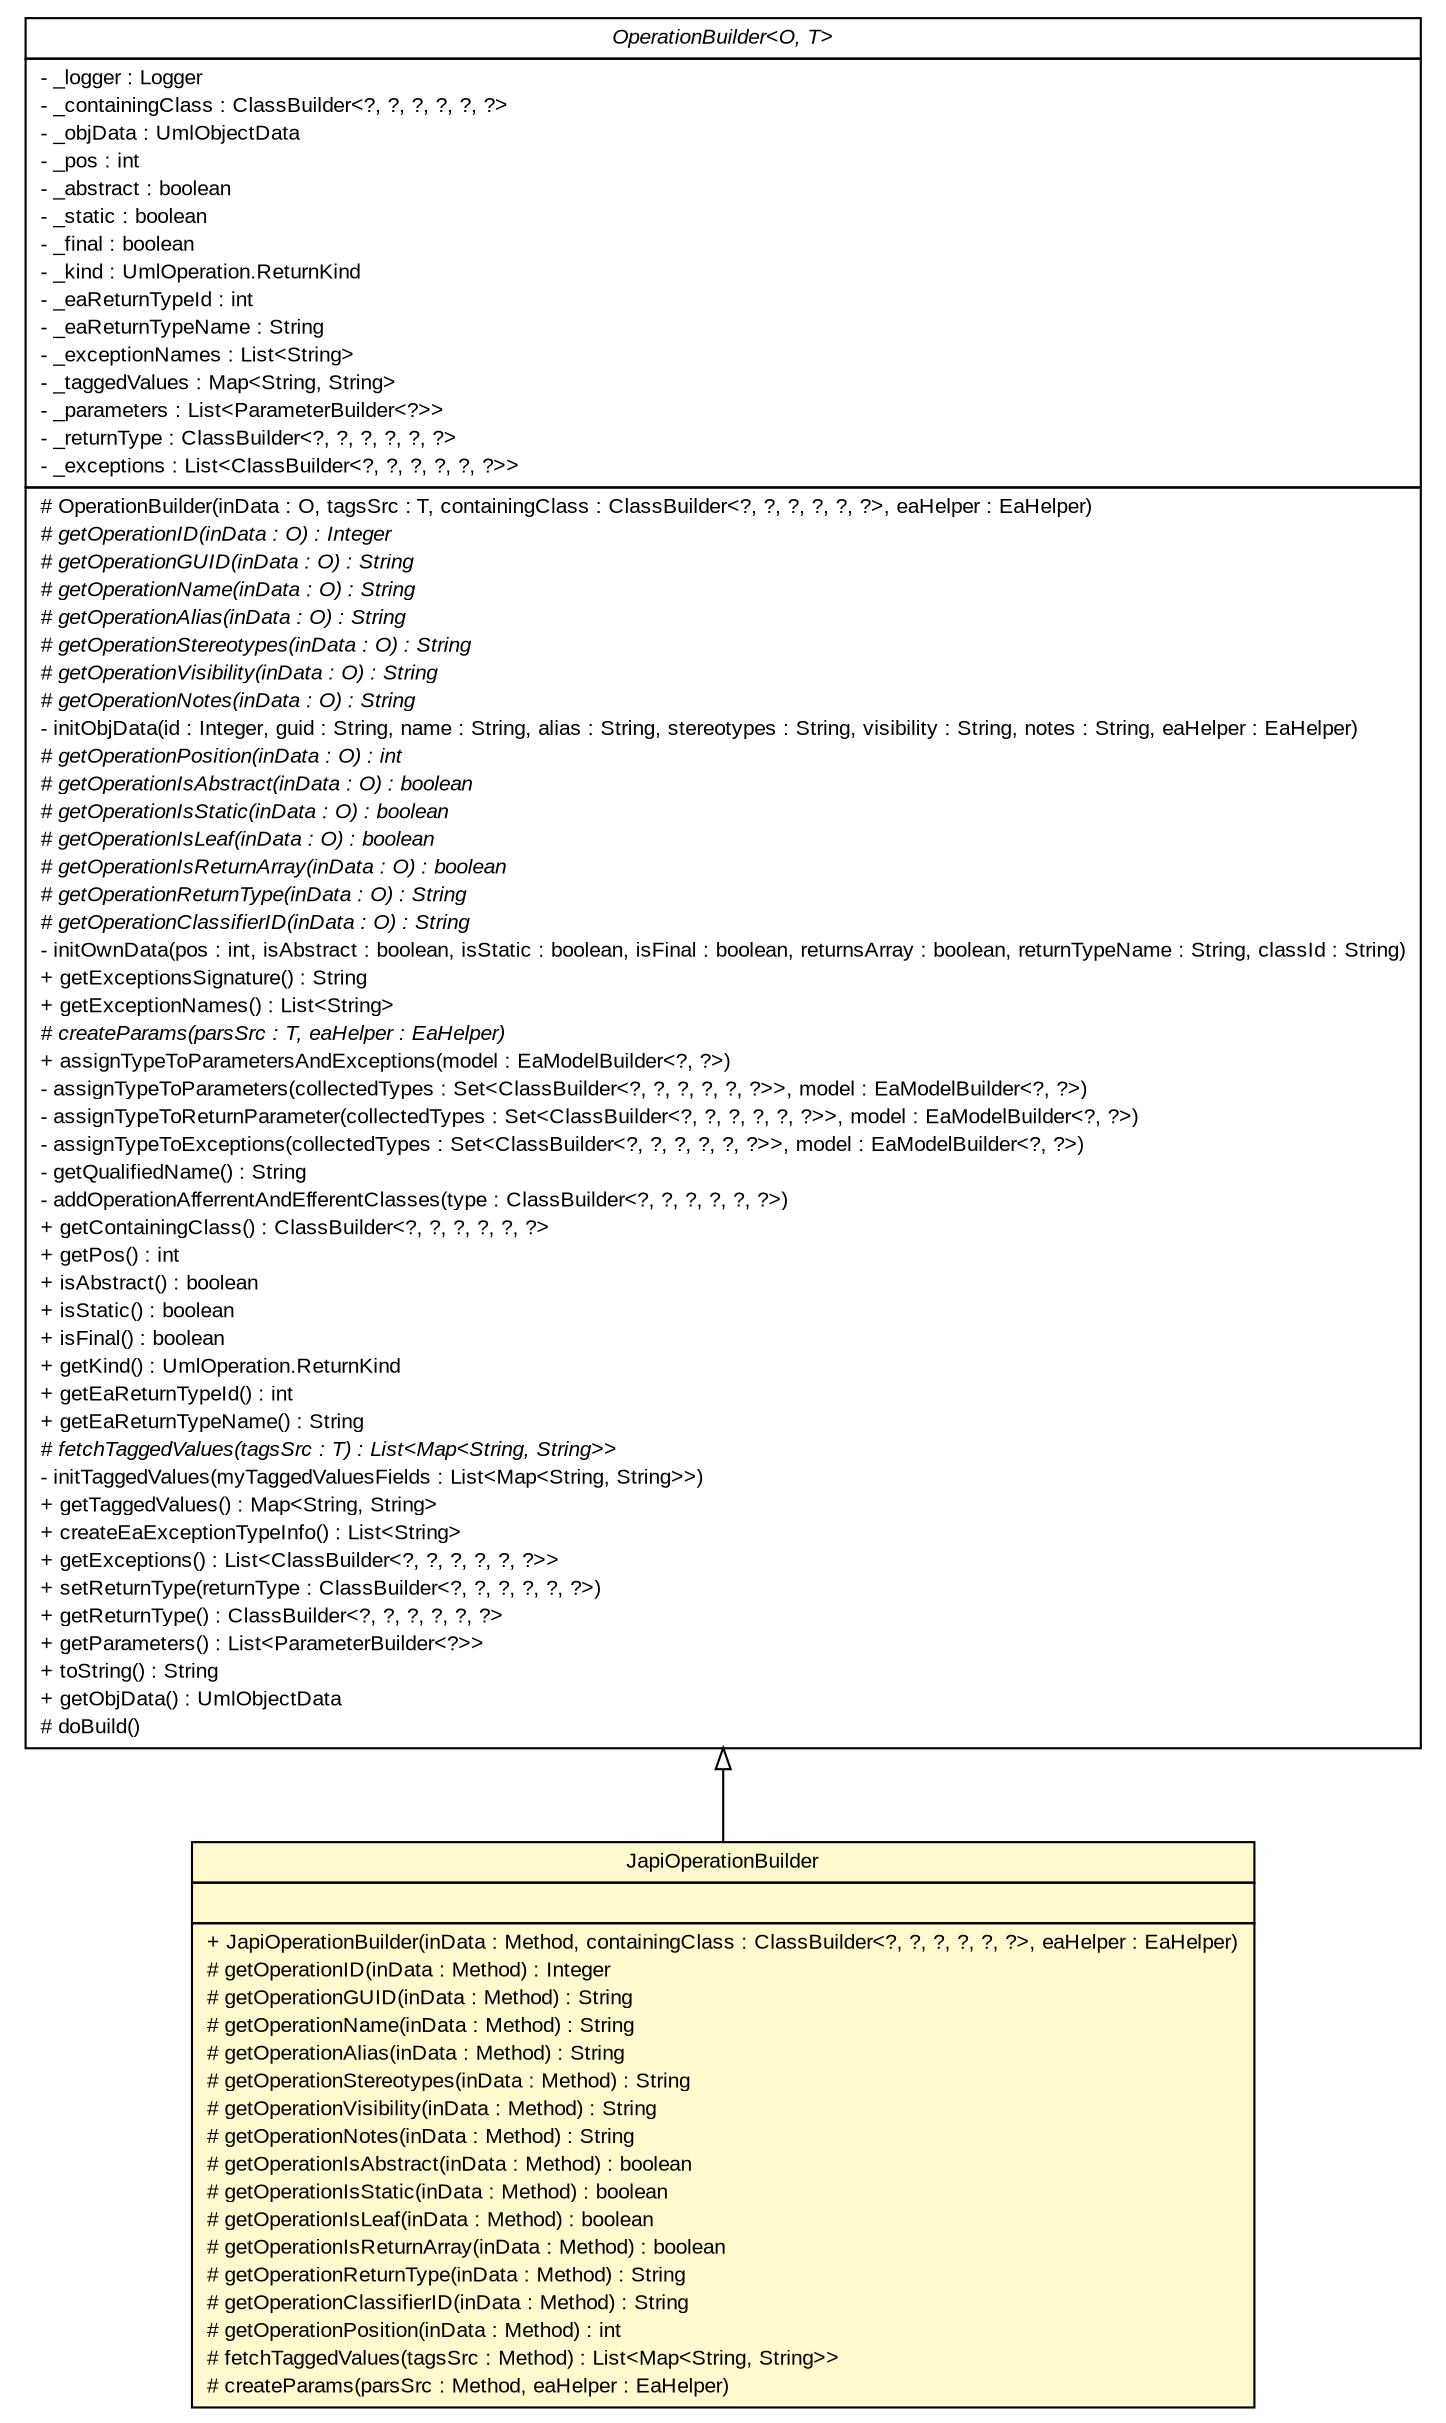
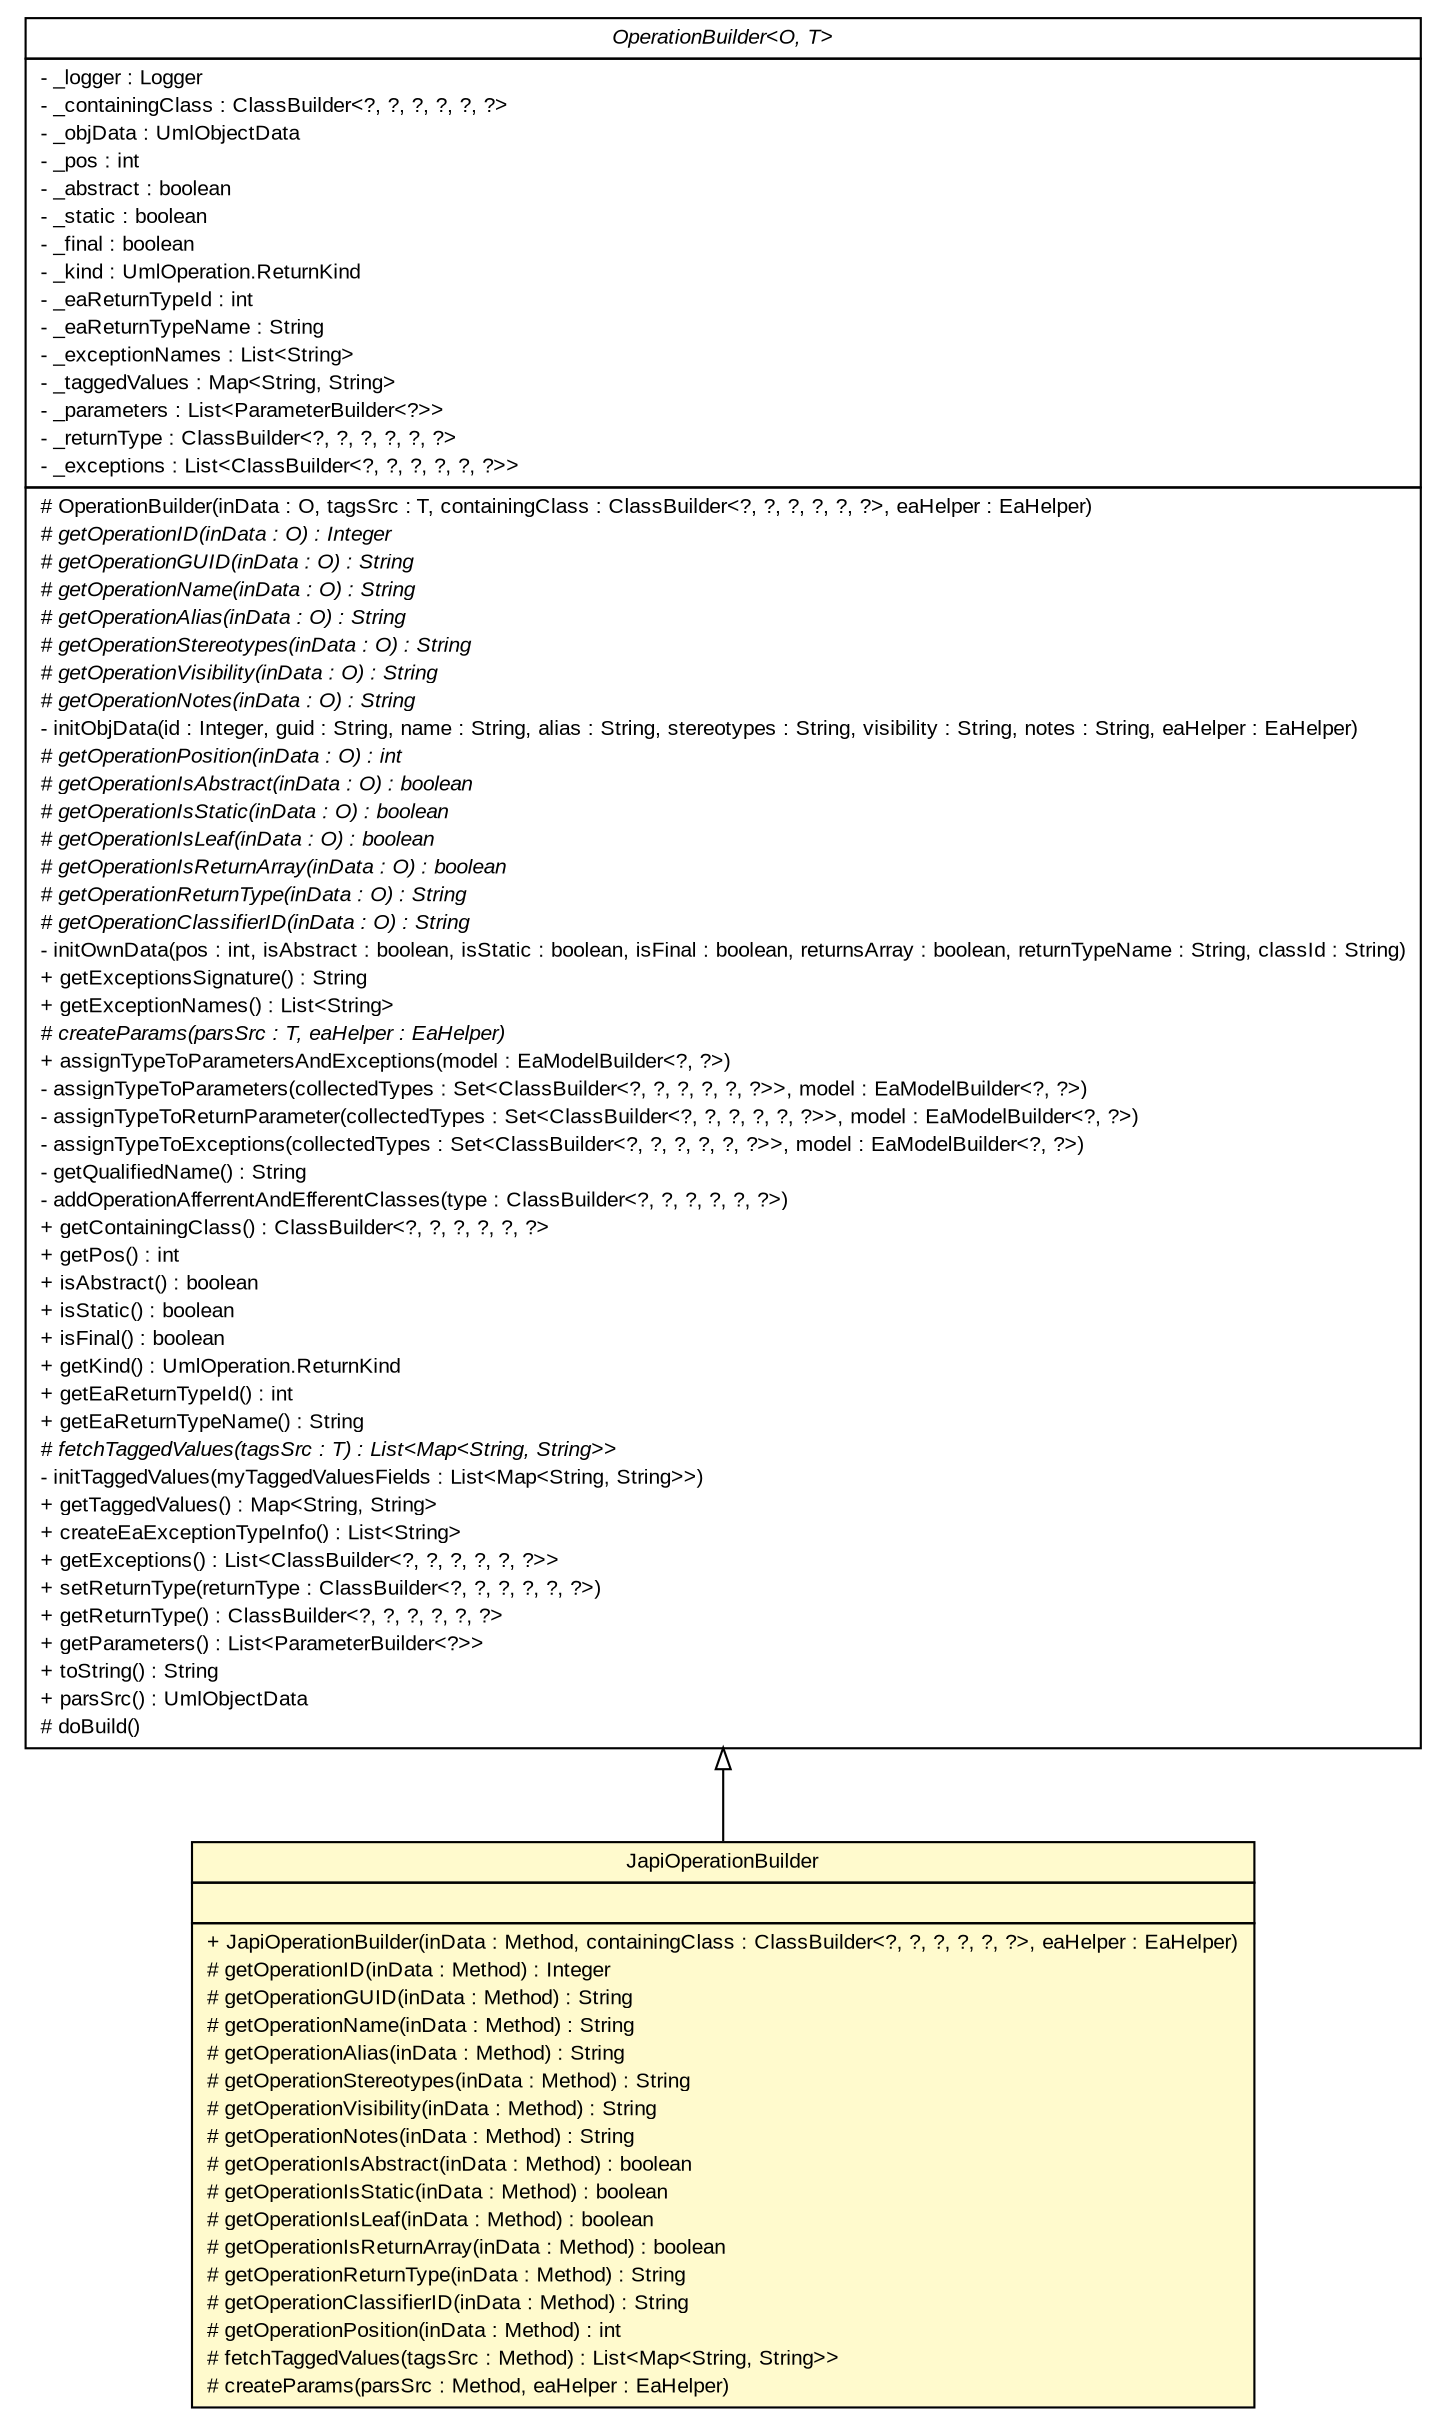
node "OperationBuilder<O, T>": text "+ getObjData() : UmlObjectData" -> "+ parsSrc() : UmlObjectData"
